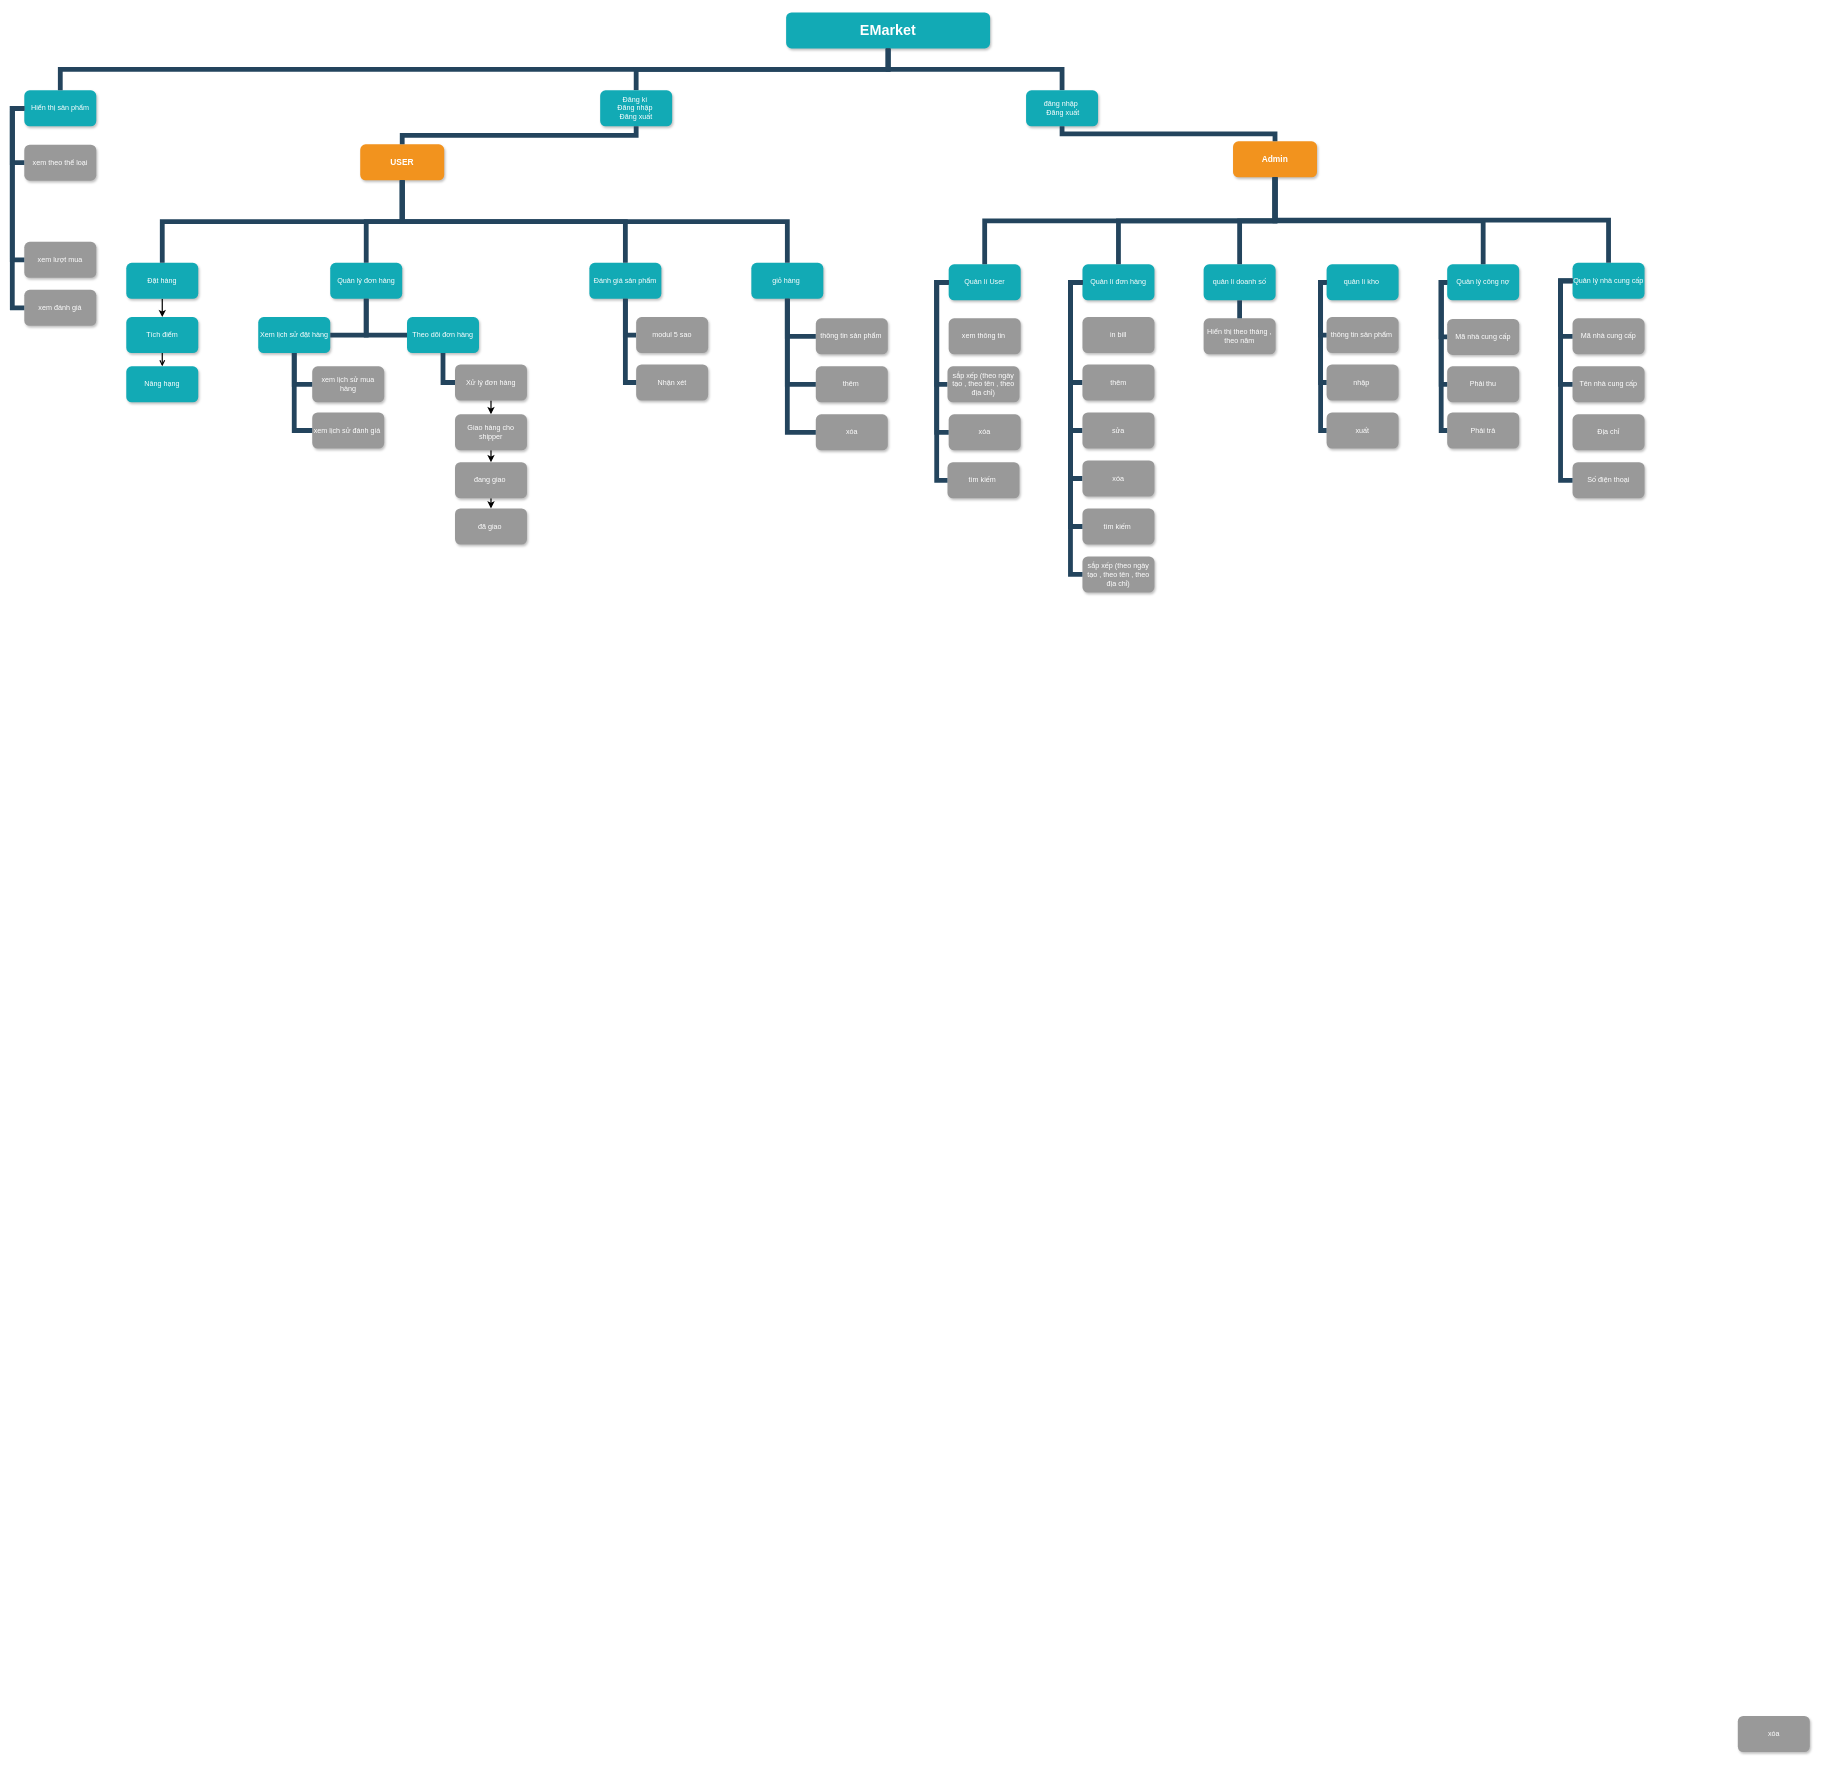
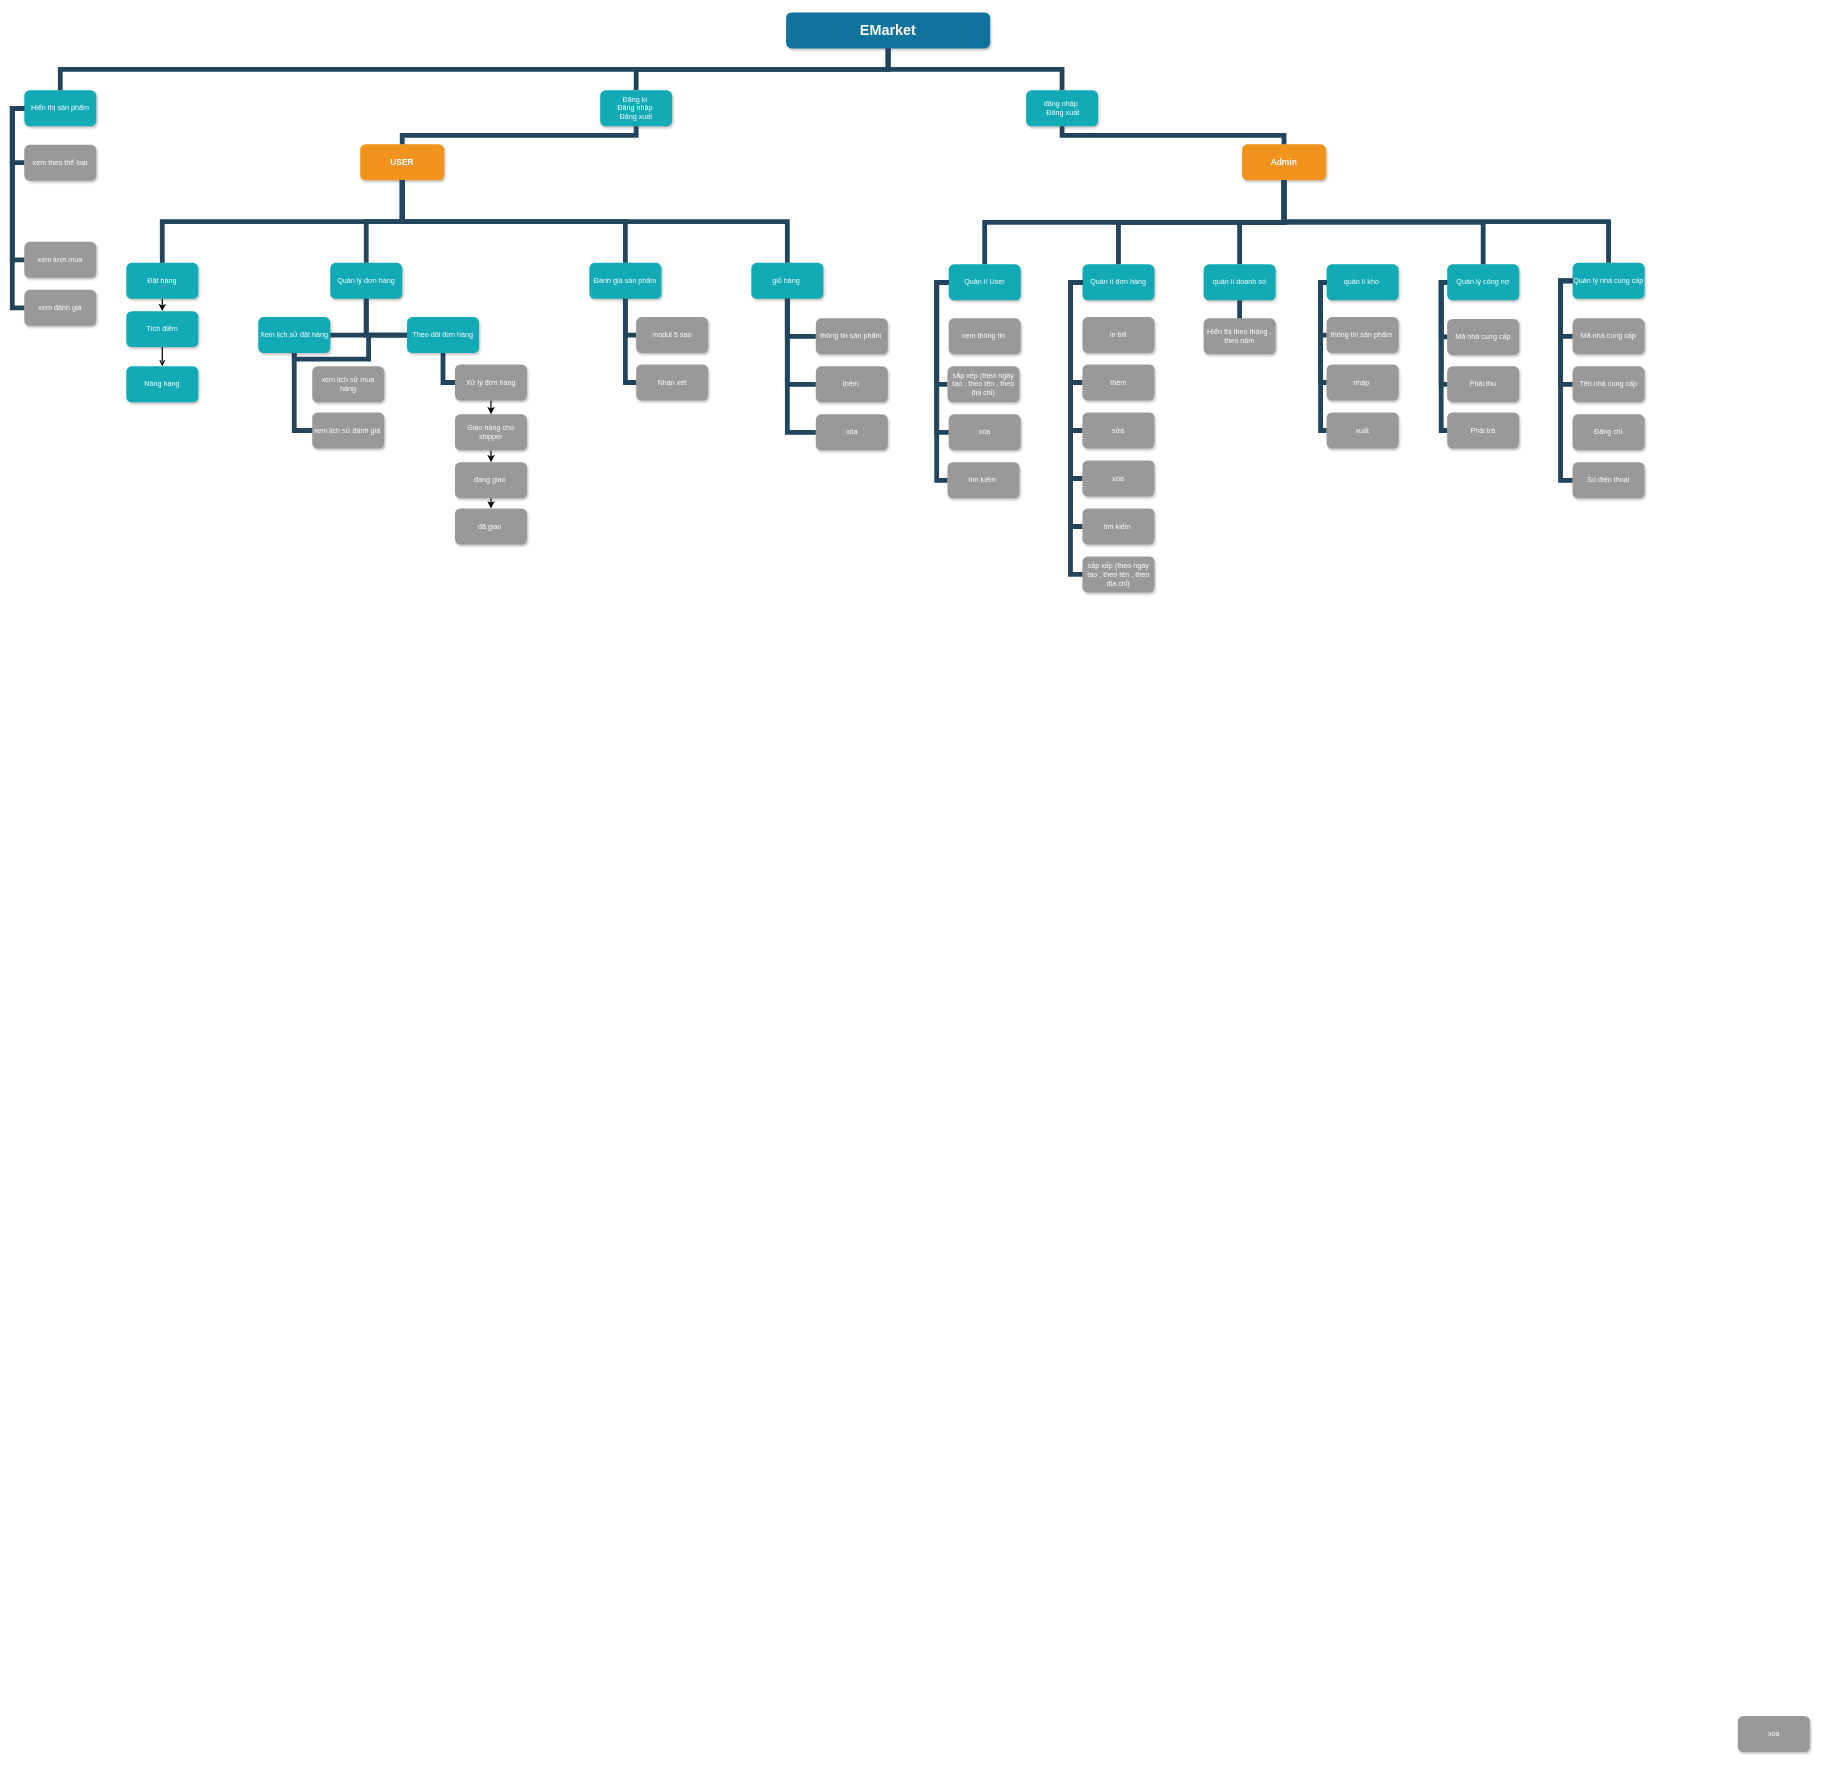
node "EMarket": fillcolor #12aab5 -> #10739e
node "Admin": moved (1275, 159) -> (1284, 162)
node "Tích điểm": moved (162, 335) -> (162, 329)
edge "Xem lịch sử đặt hàng" -- "xem lịch sử mua hàng": now "Xem lịch sử đặt hàng" -- "Theo dõi đơn hàng"
node "Địa chỉ": label "Địa chỉ" -> "Đăng chỉ"
